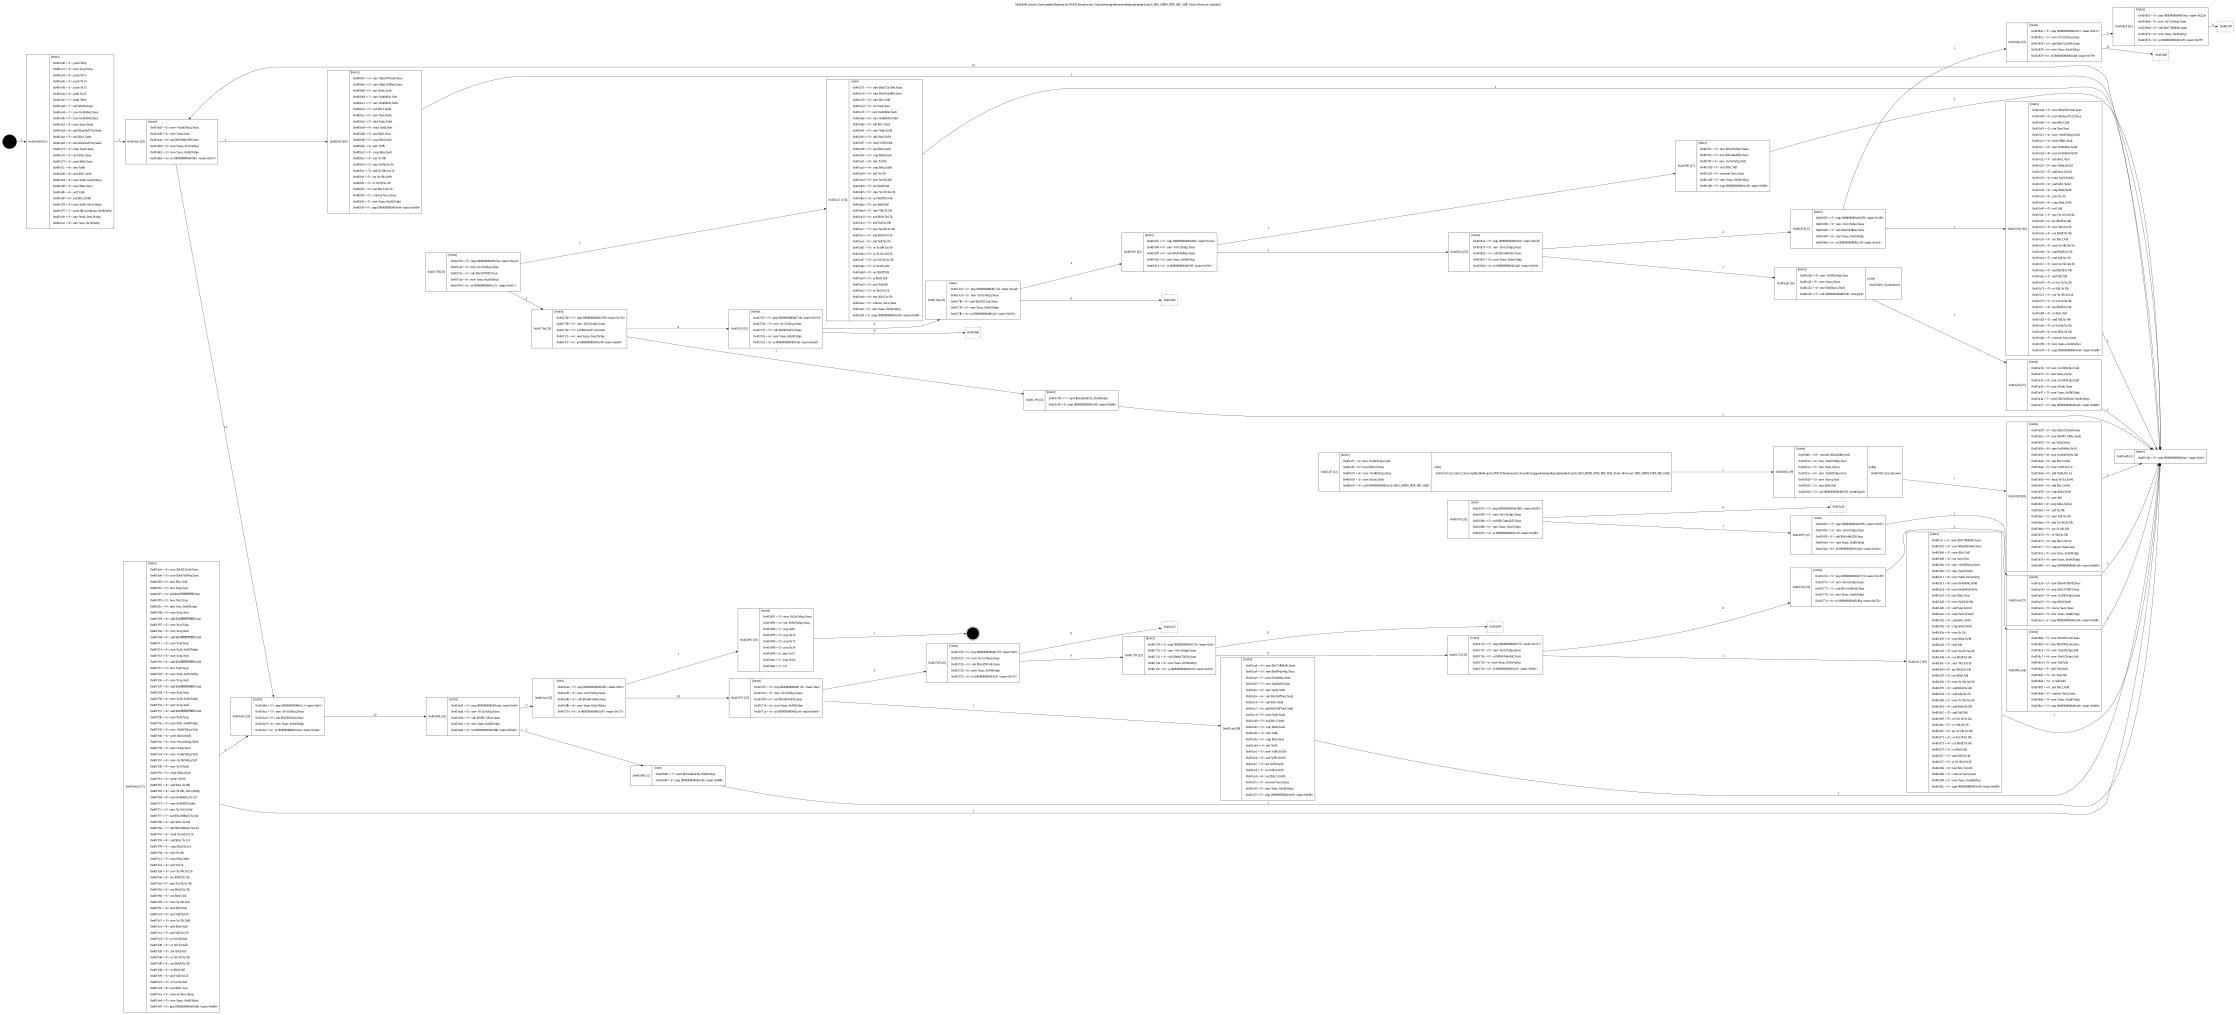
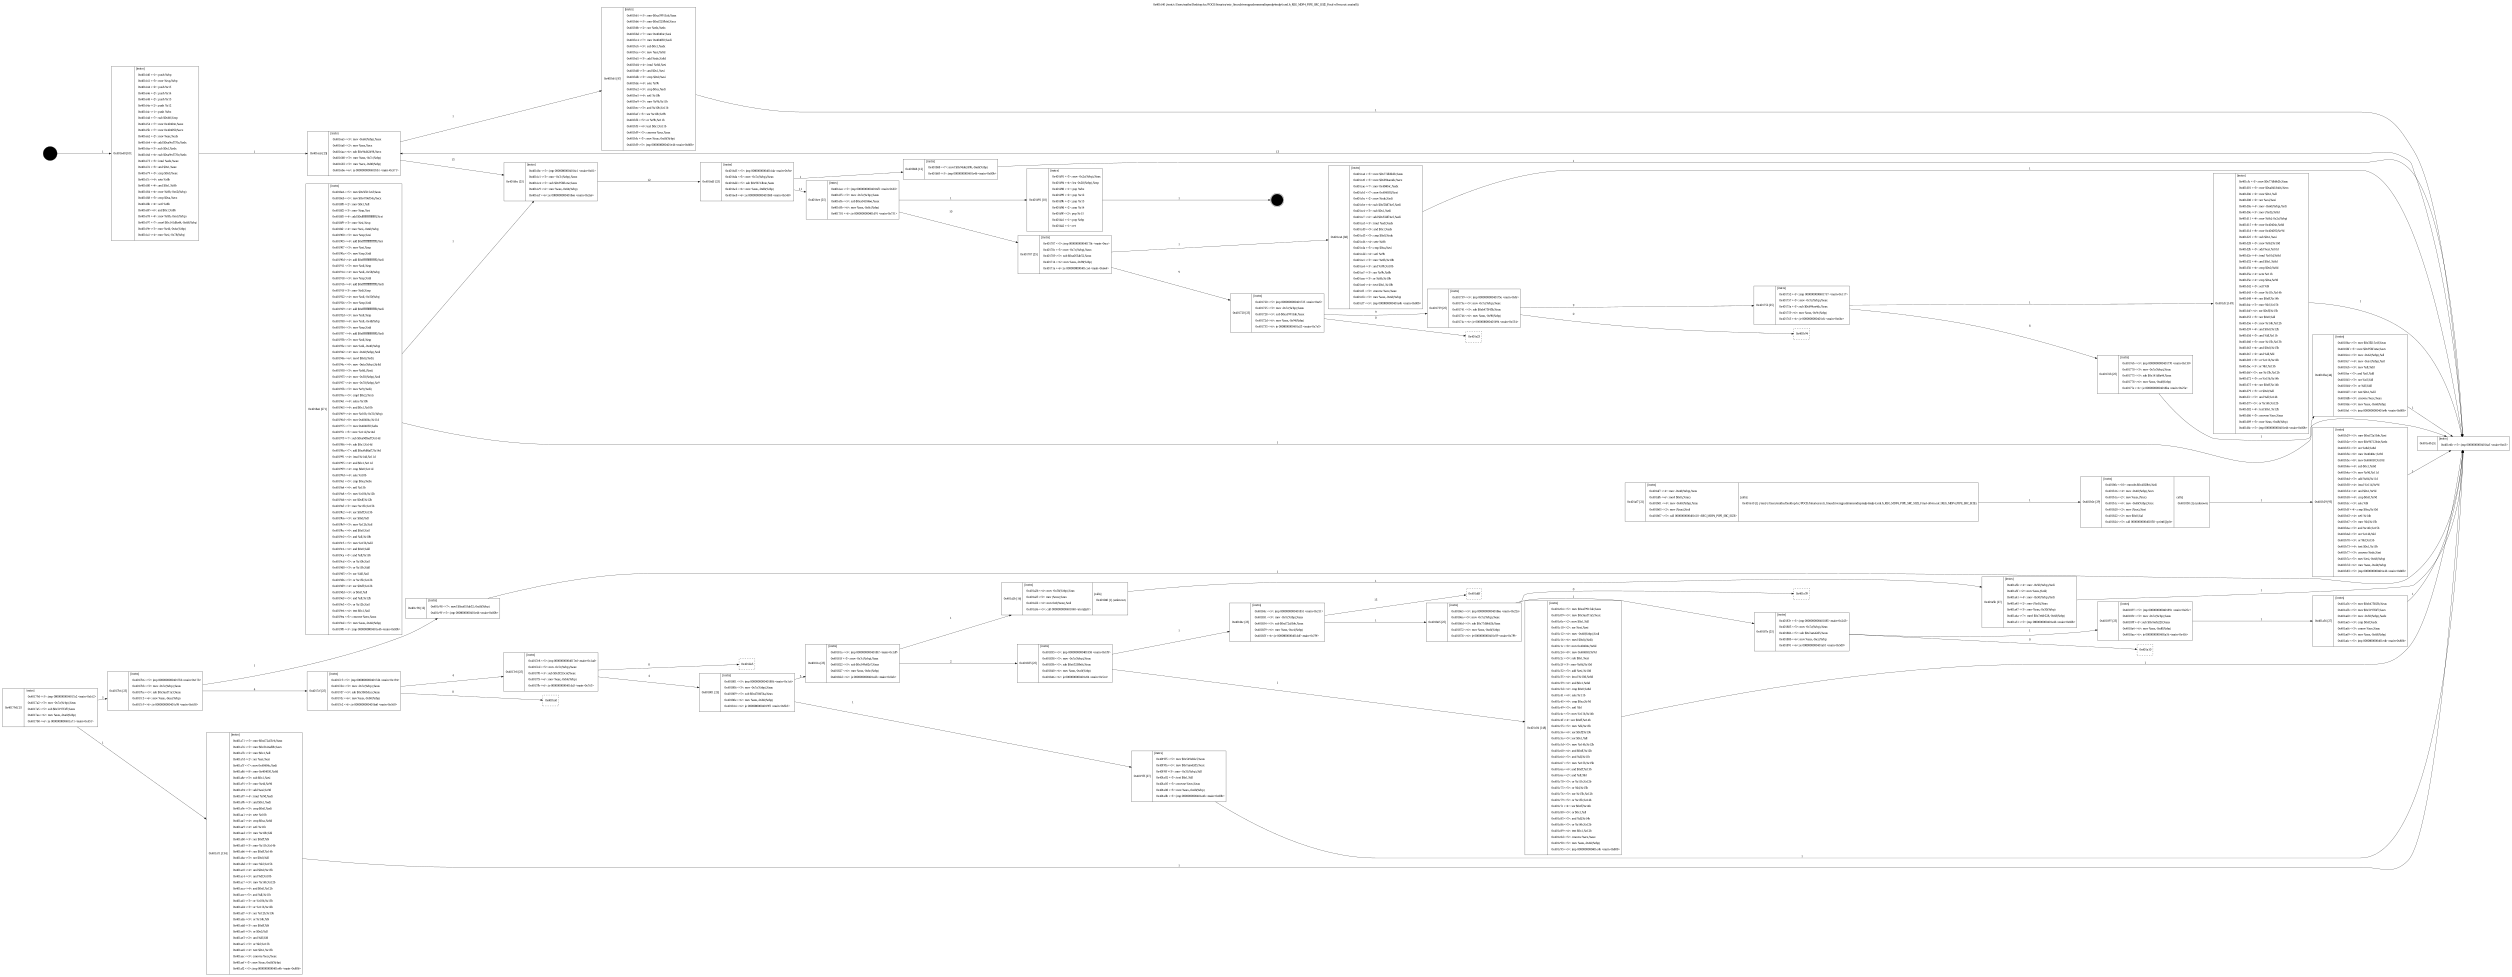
edge "0x401865 [25]" -> "0x40187e [25]": added, label "1"
